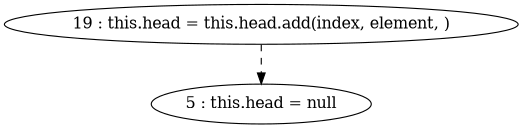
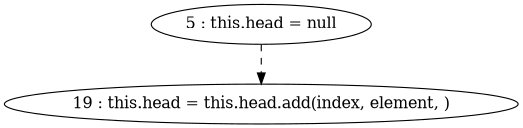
edge "19 : this.head = this.head.add(index, element, )" -> "5 : this.head = null": reversed
